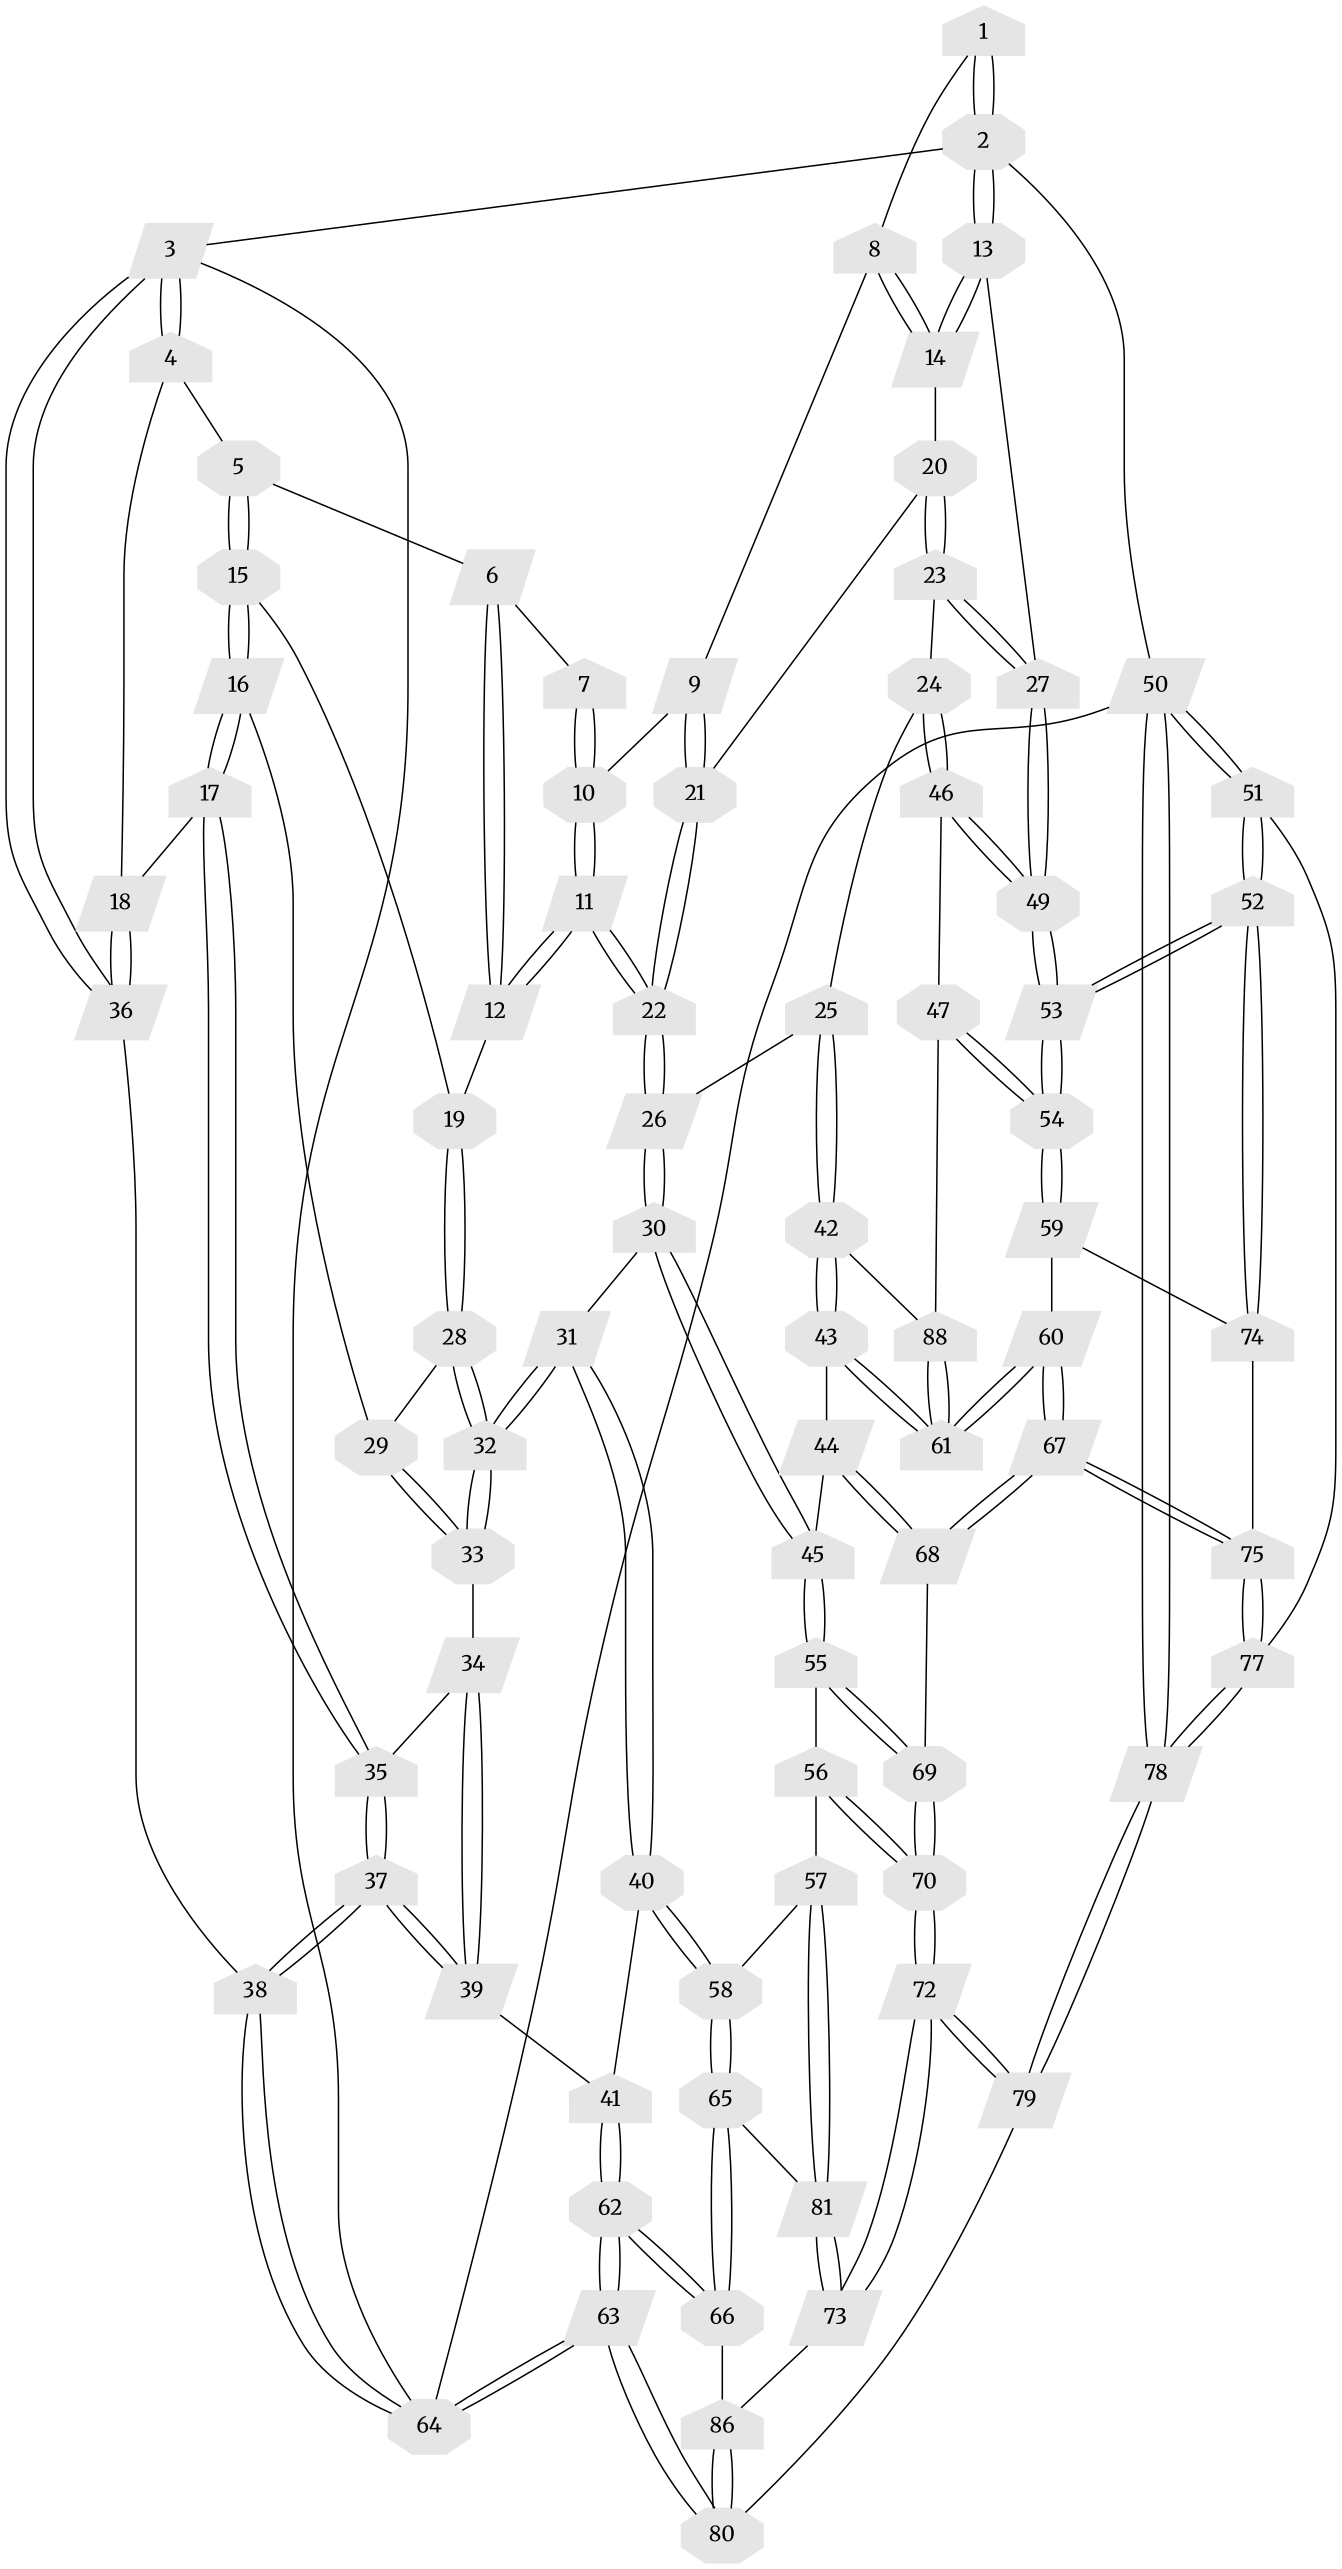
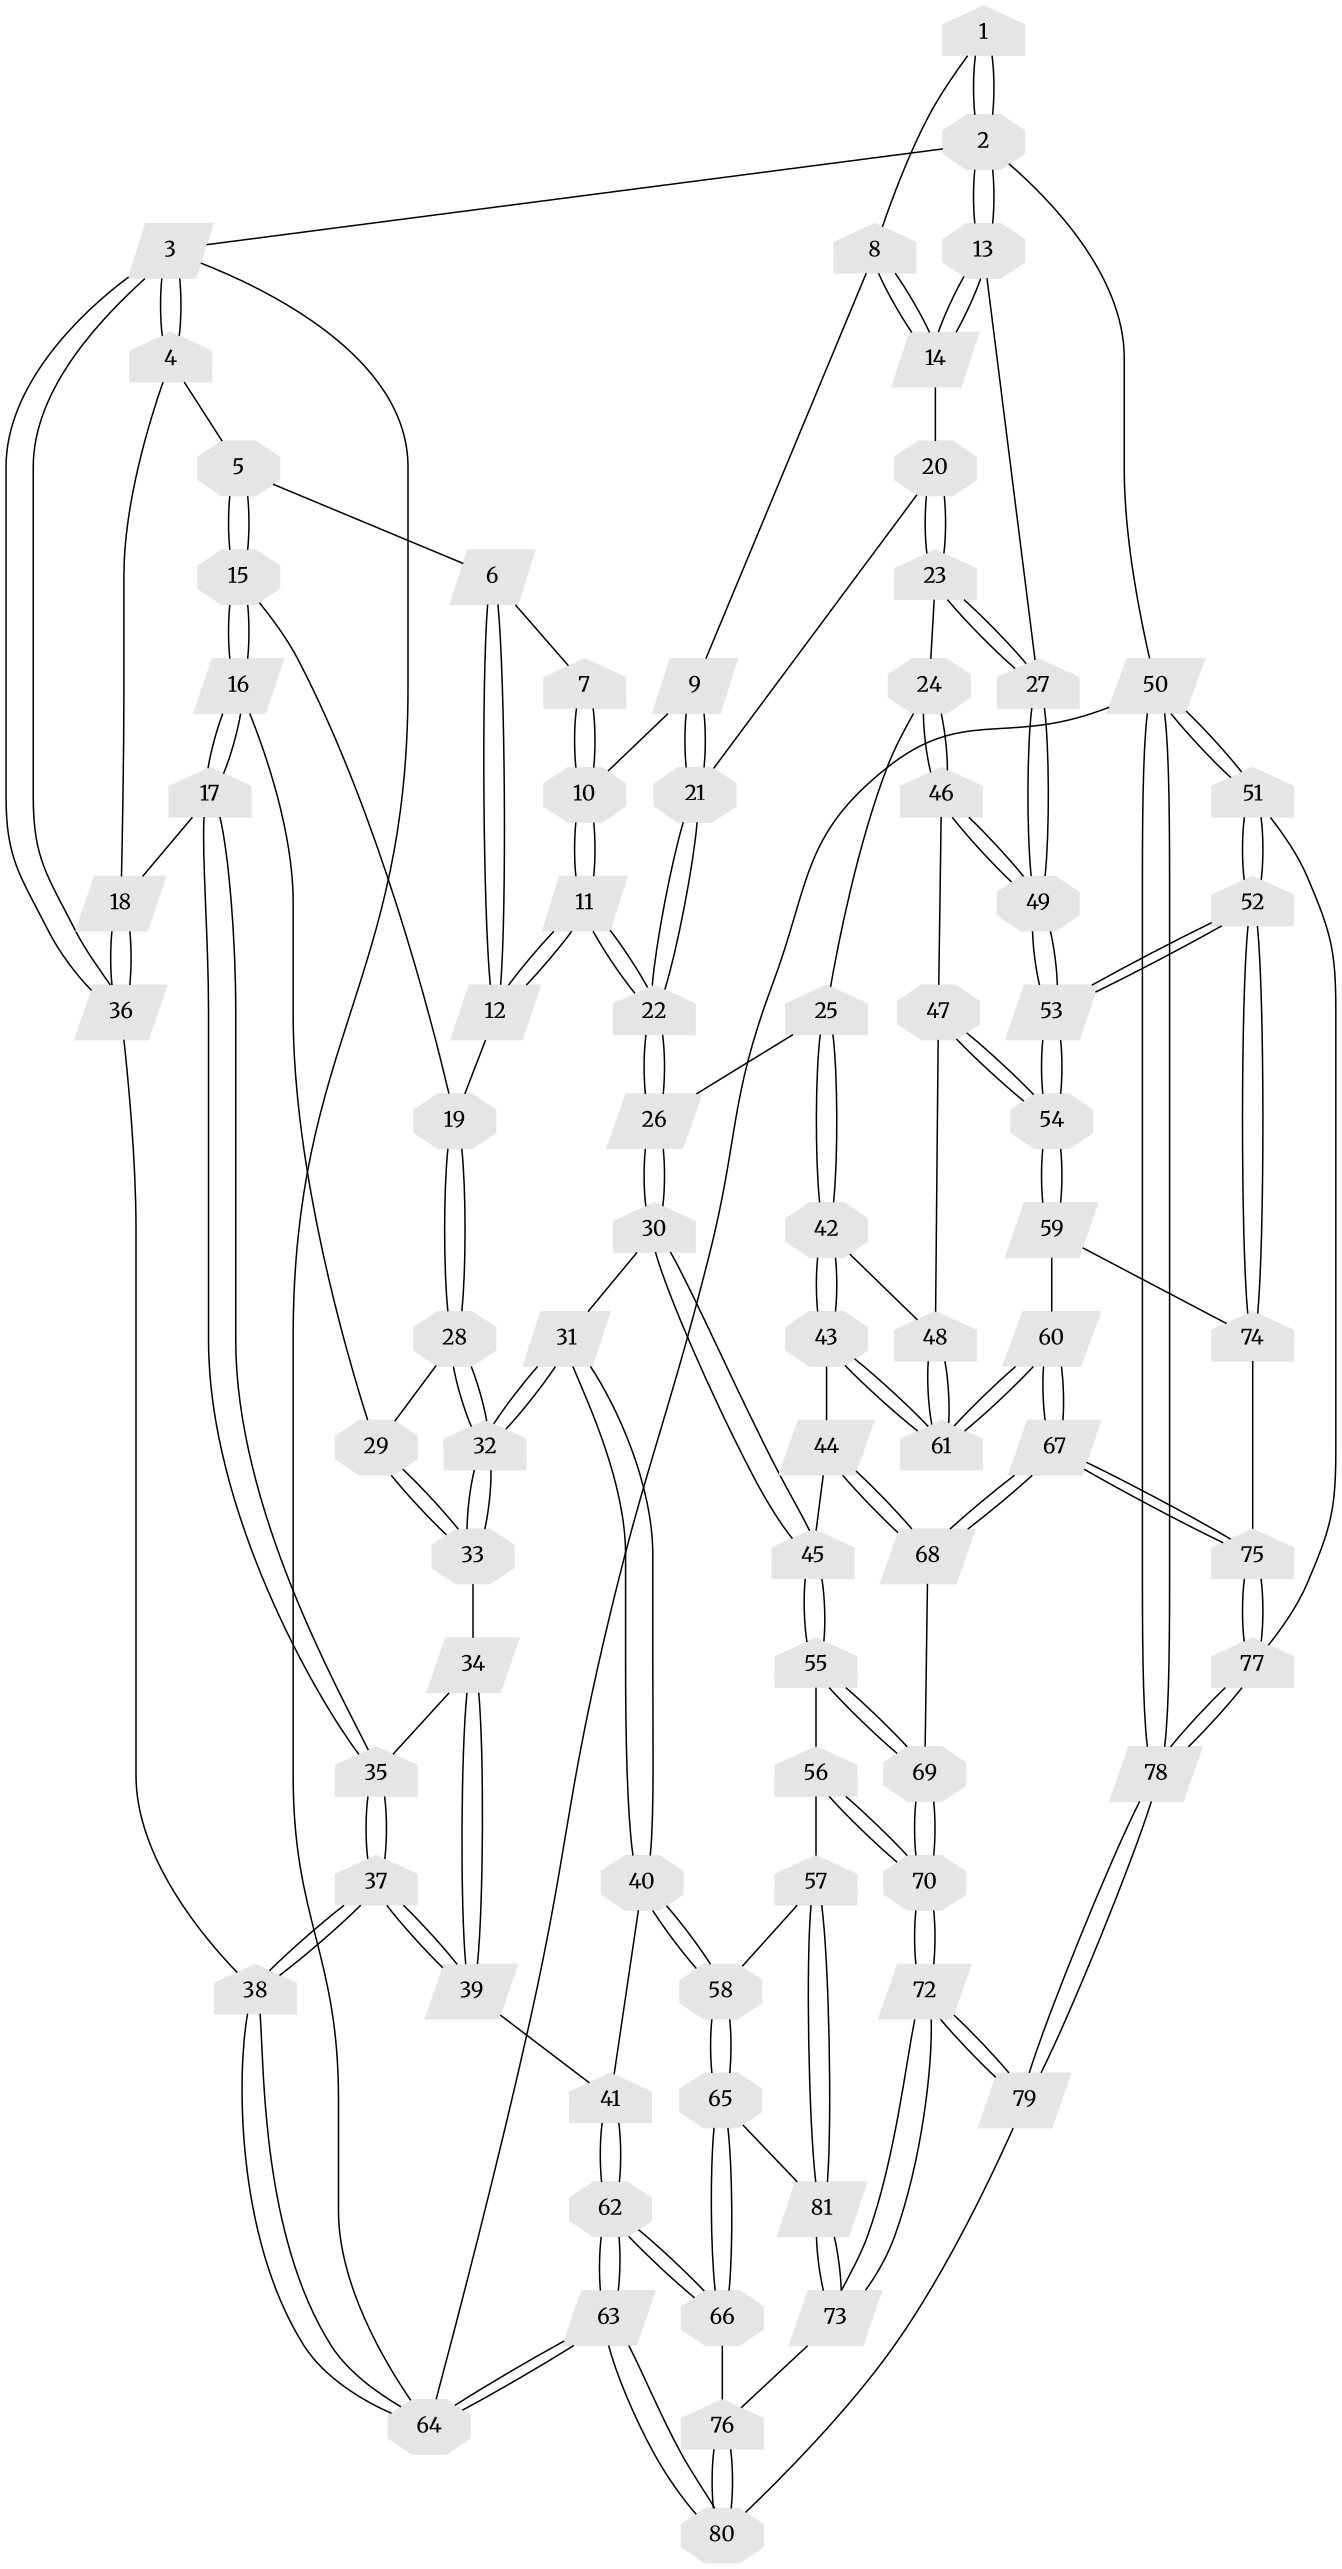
node "88": label "88" -> "48"
node "86": label "86" -> "76"
